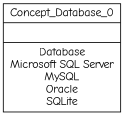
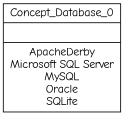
node "Concept_Database_0": text "Database" -> "ApacheDerby"
